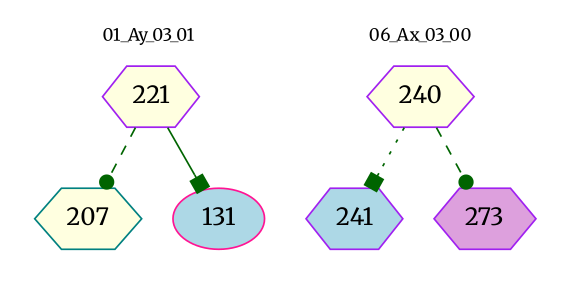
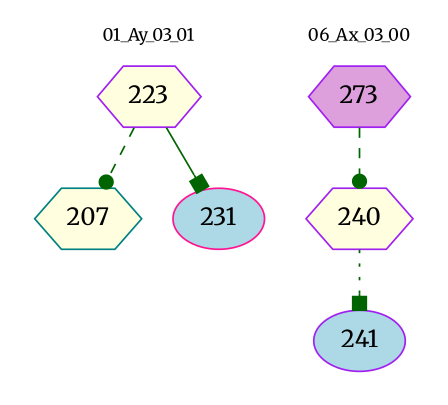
node "221": label "221" -> "223"
edge "240" -> "273": reversed
node "131": label "131" -> "231"
node "241": shape hexagon -> ellipse
